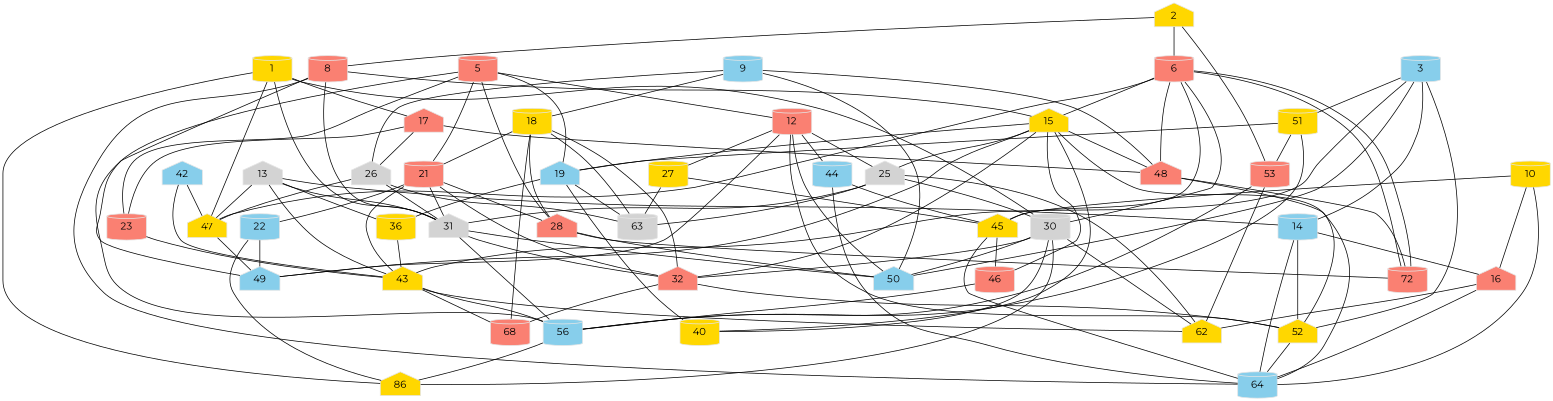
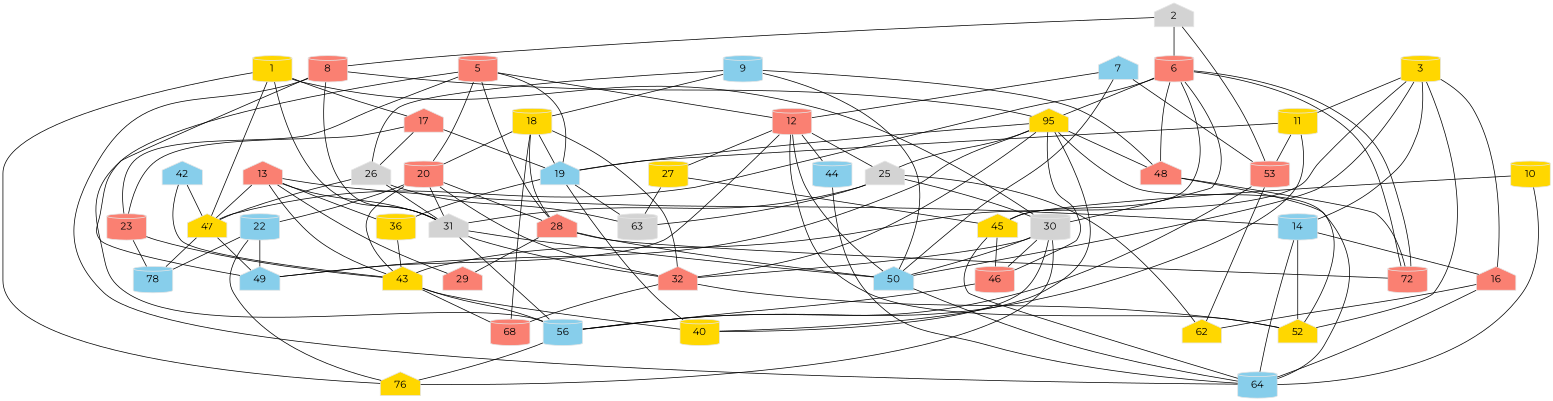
node "2": fillcolor gold -> lightgrey
node "7": added
node "3": fillcolor skyblue -> gold
node "15": label "15" -> "95"
node "51": label "51" -> "11"
edge "17" -- "48": now "17" -- "19"
edge "18" -- "63": now "18" -- "19"
node "13": fillcolor lightgrey -> salmon
node "21": label "21" -> "20"
edge "44" -- "45": removed
edge "10" -- "16": now "3" -- "16"
node "78": added
node "29": added
edge "30" -- "62": now "30" -- "46"
edge "43" -- "62": now "43" -- "40"
edge "52" -- "64": now "50" -- "64"
node "86": label "86" -> "76"
